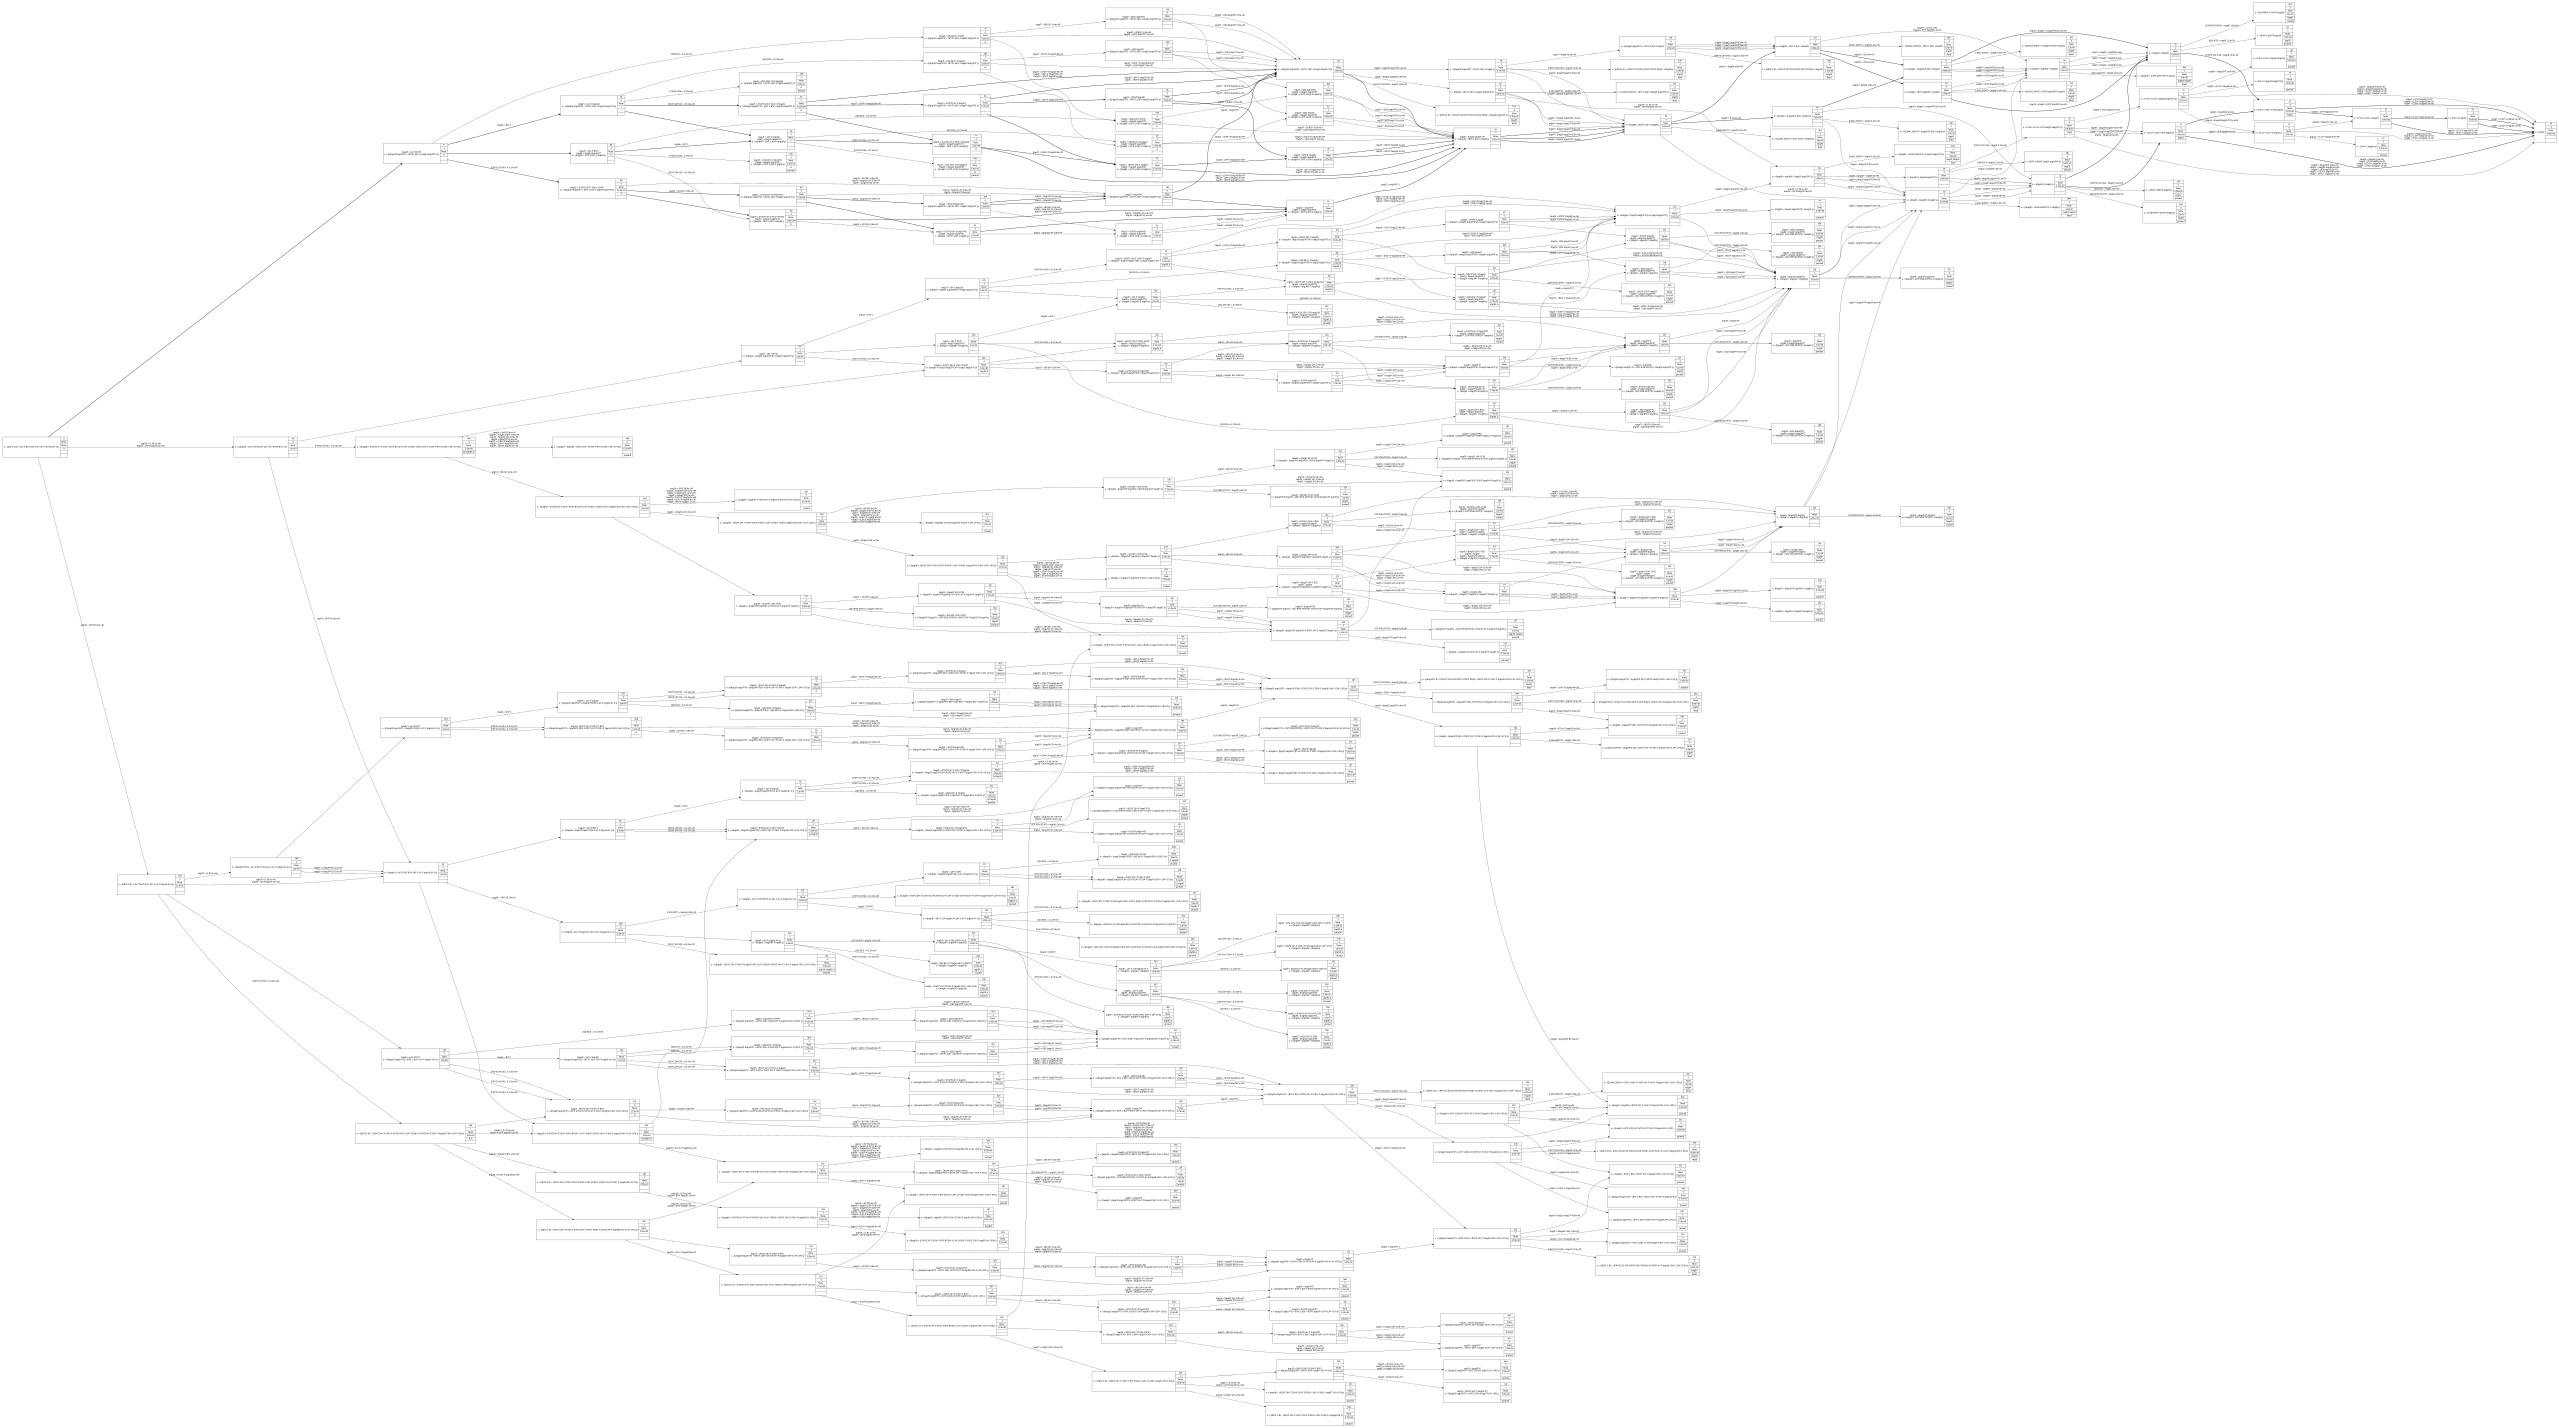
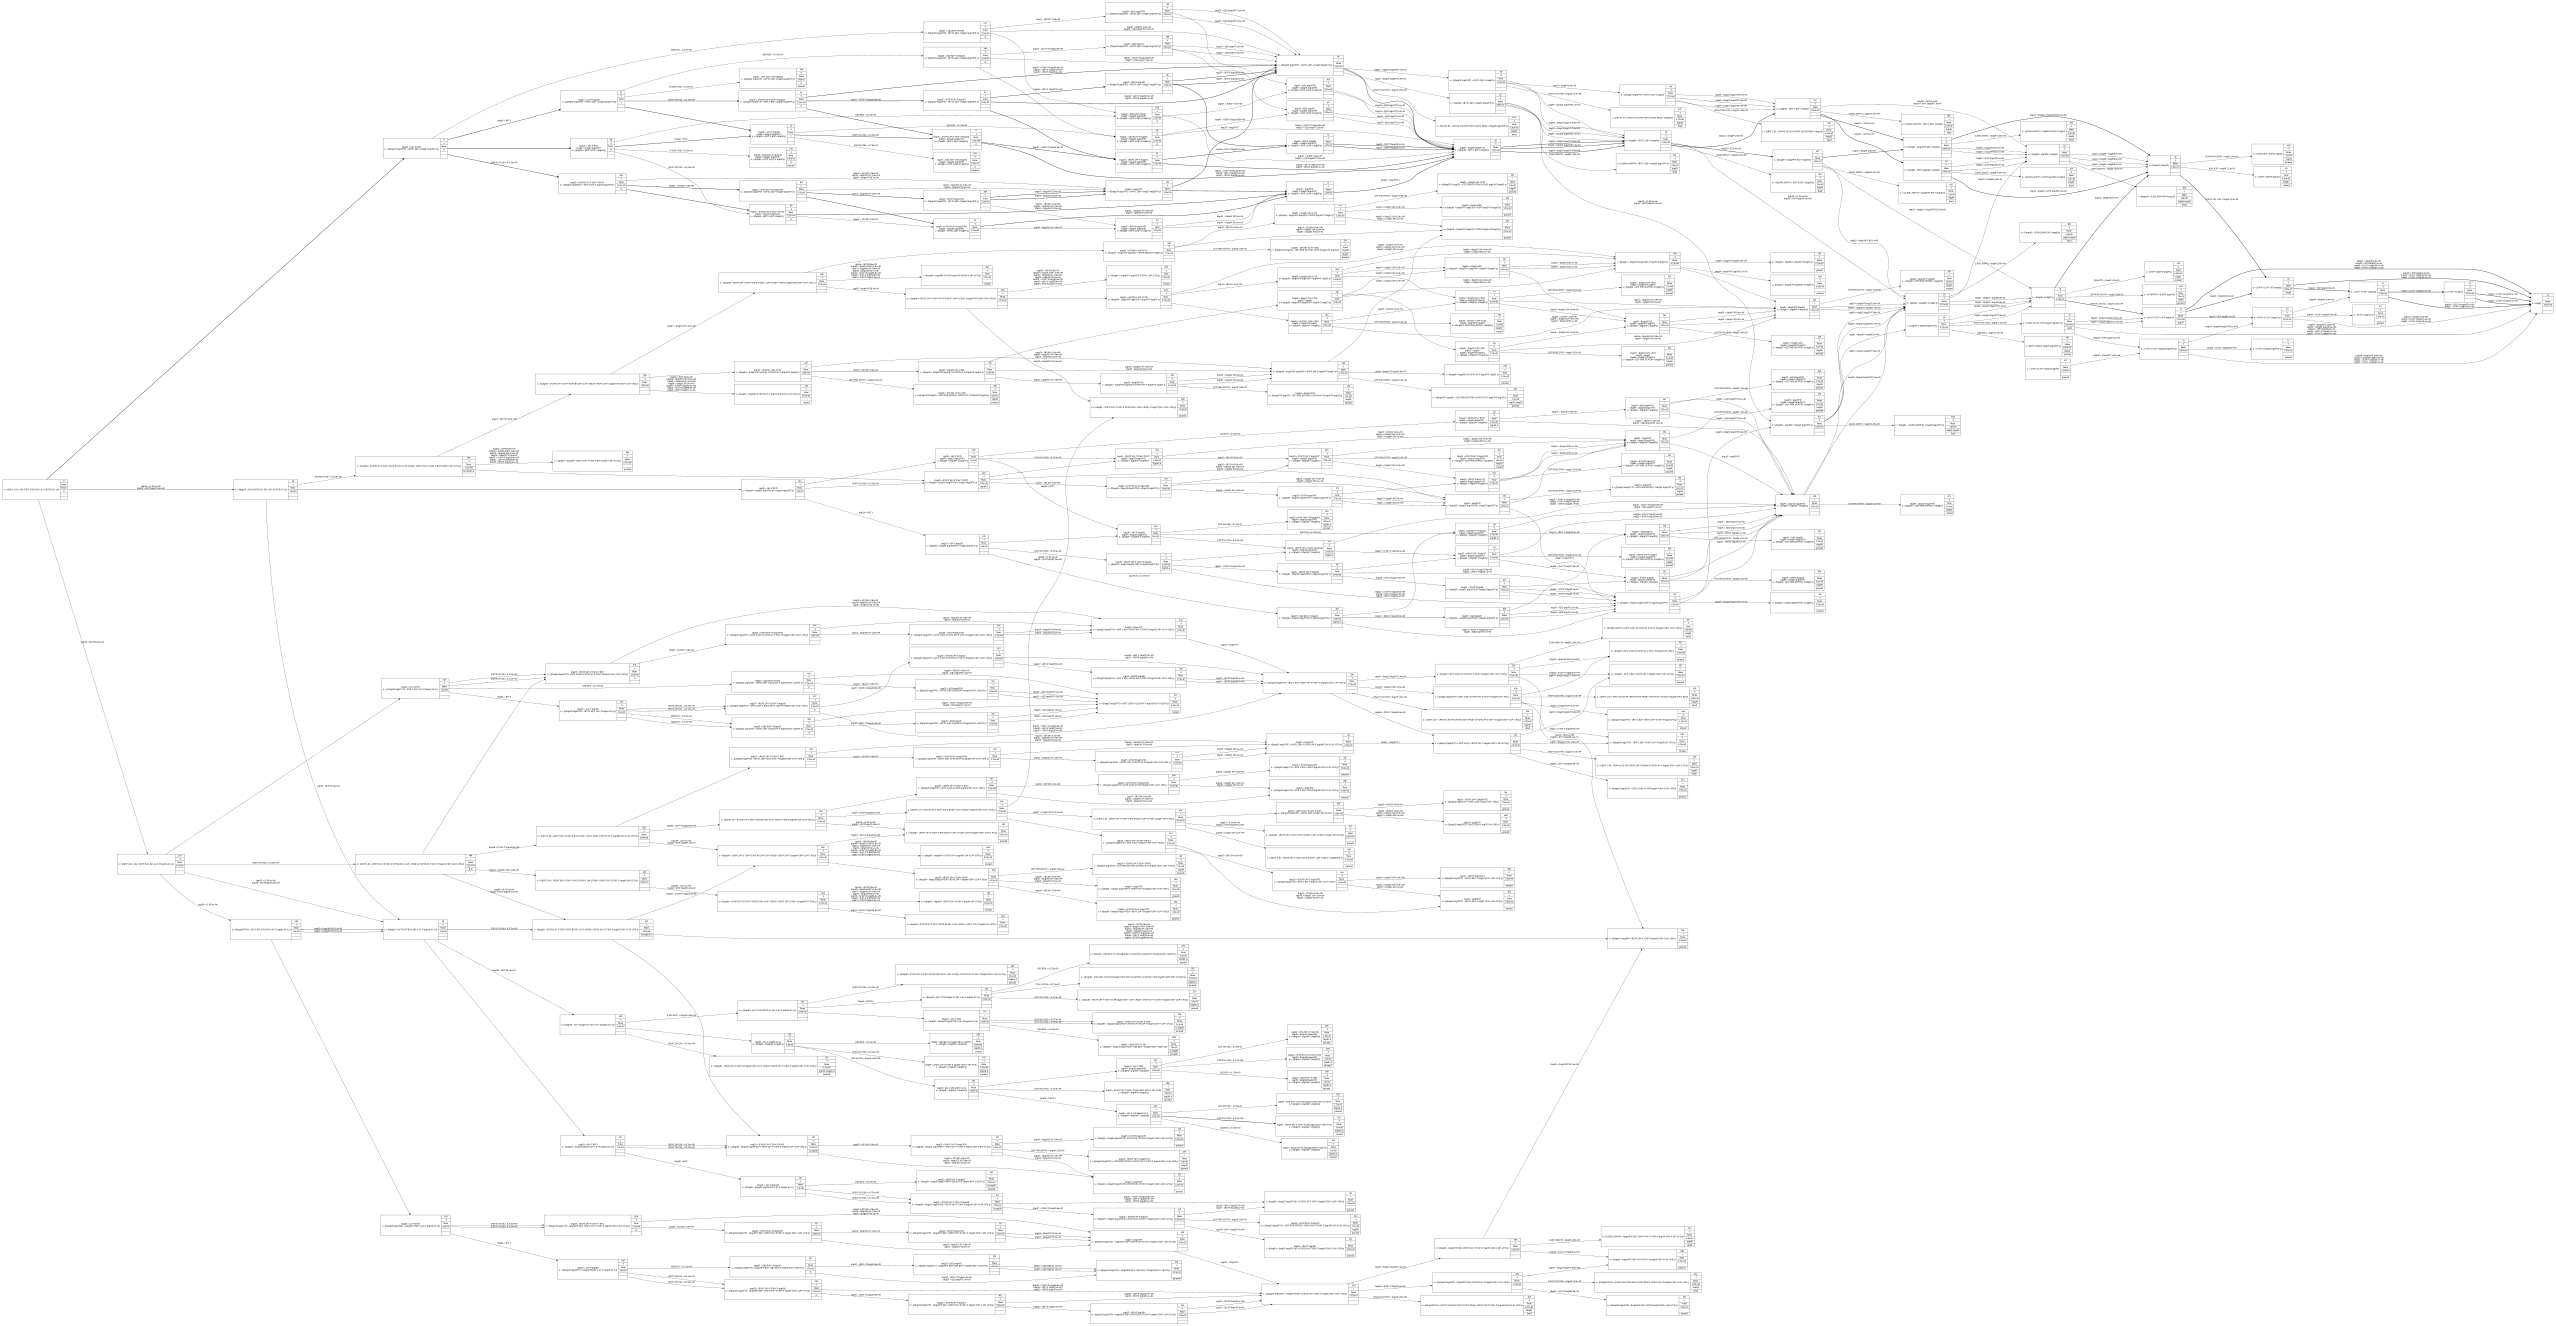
edge "x = (U34^-1 L33^-1 tmp49 tmp25^T y)" -> "x = (U34^-1 L33^-1 tmp49 tmp50)": reversed
edge "tmp19 = (A^-T L59 tmp61 A^-1)" -> "tmp19 = (P11^T L9^-T U10^-T L59 tmp61 U10^-1 L9^-1 P11)": style solid -> bold
